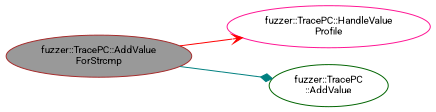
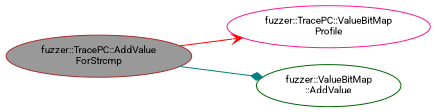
node "fuzzer::TracePC::HandleValue Profile": label "fuzzer::TracePC::HandleValue Profile" -> "fuzzer::TracePC::ValueBitMap Profile"
node "fuzzer::TracePC ::AddValue": label "fuzzer::TracePC ::AddValue" -> "fuzzer::ValueBitMap ::AddValue"
